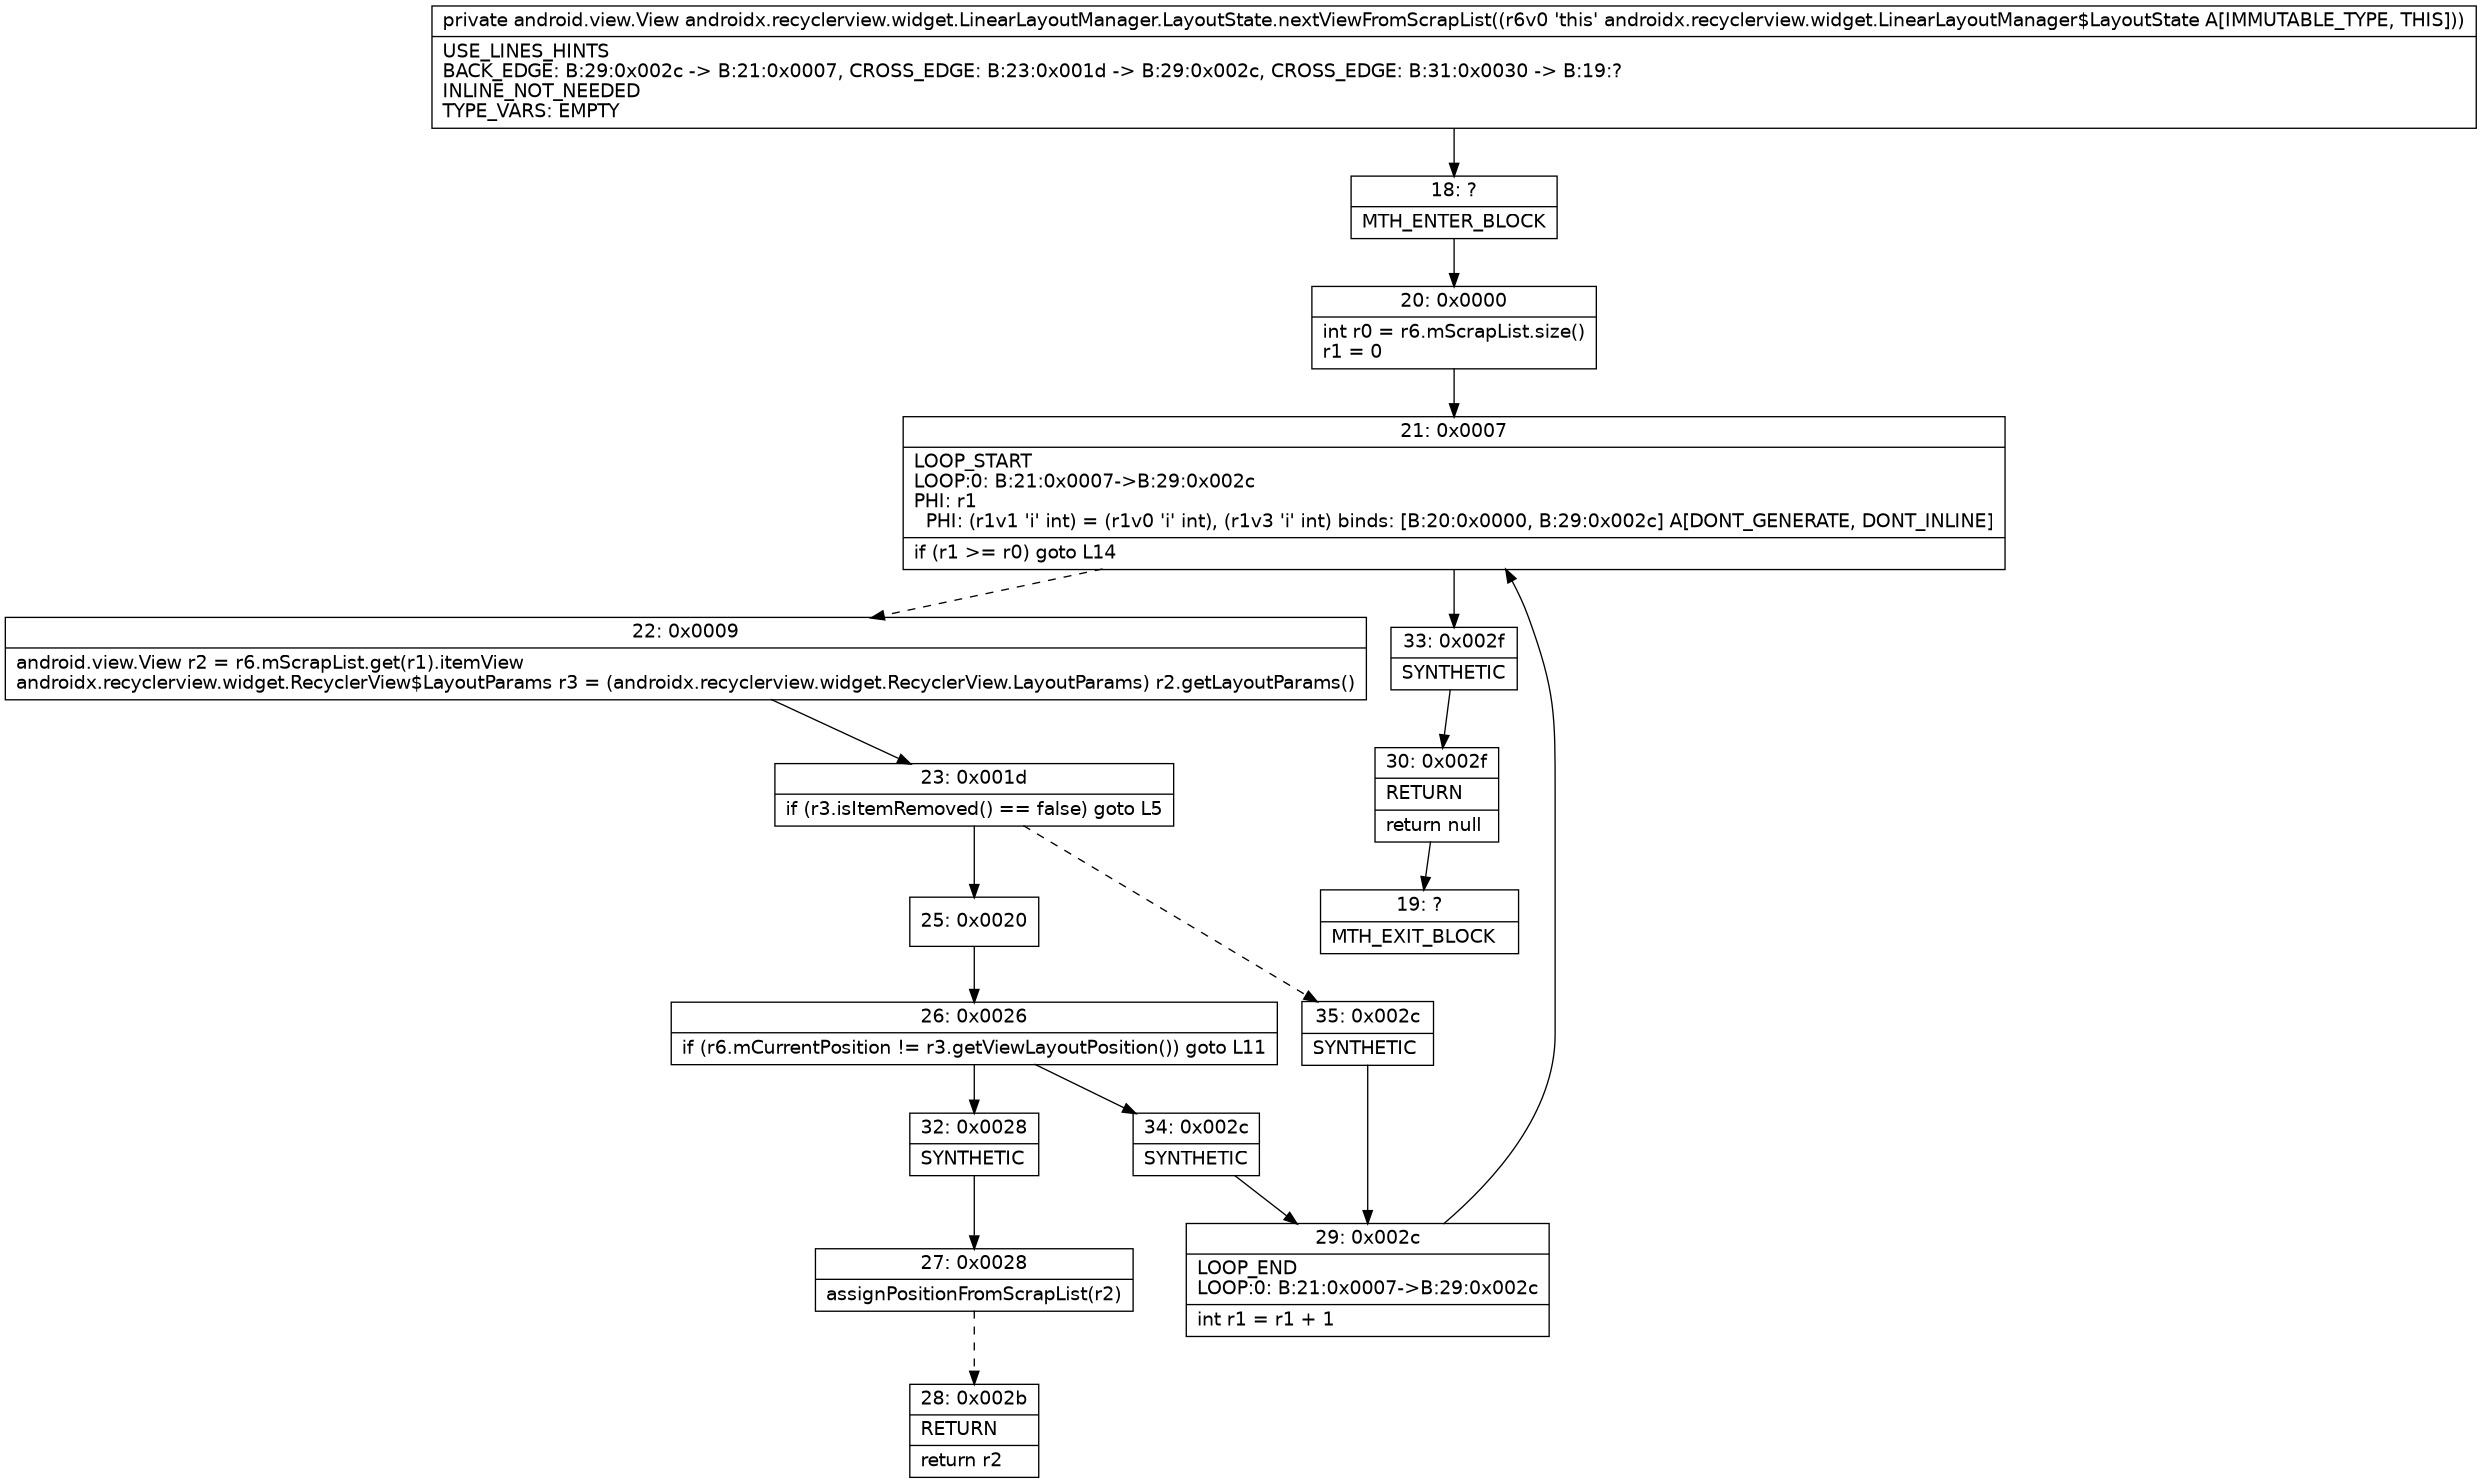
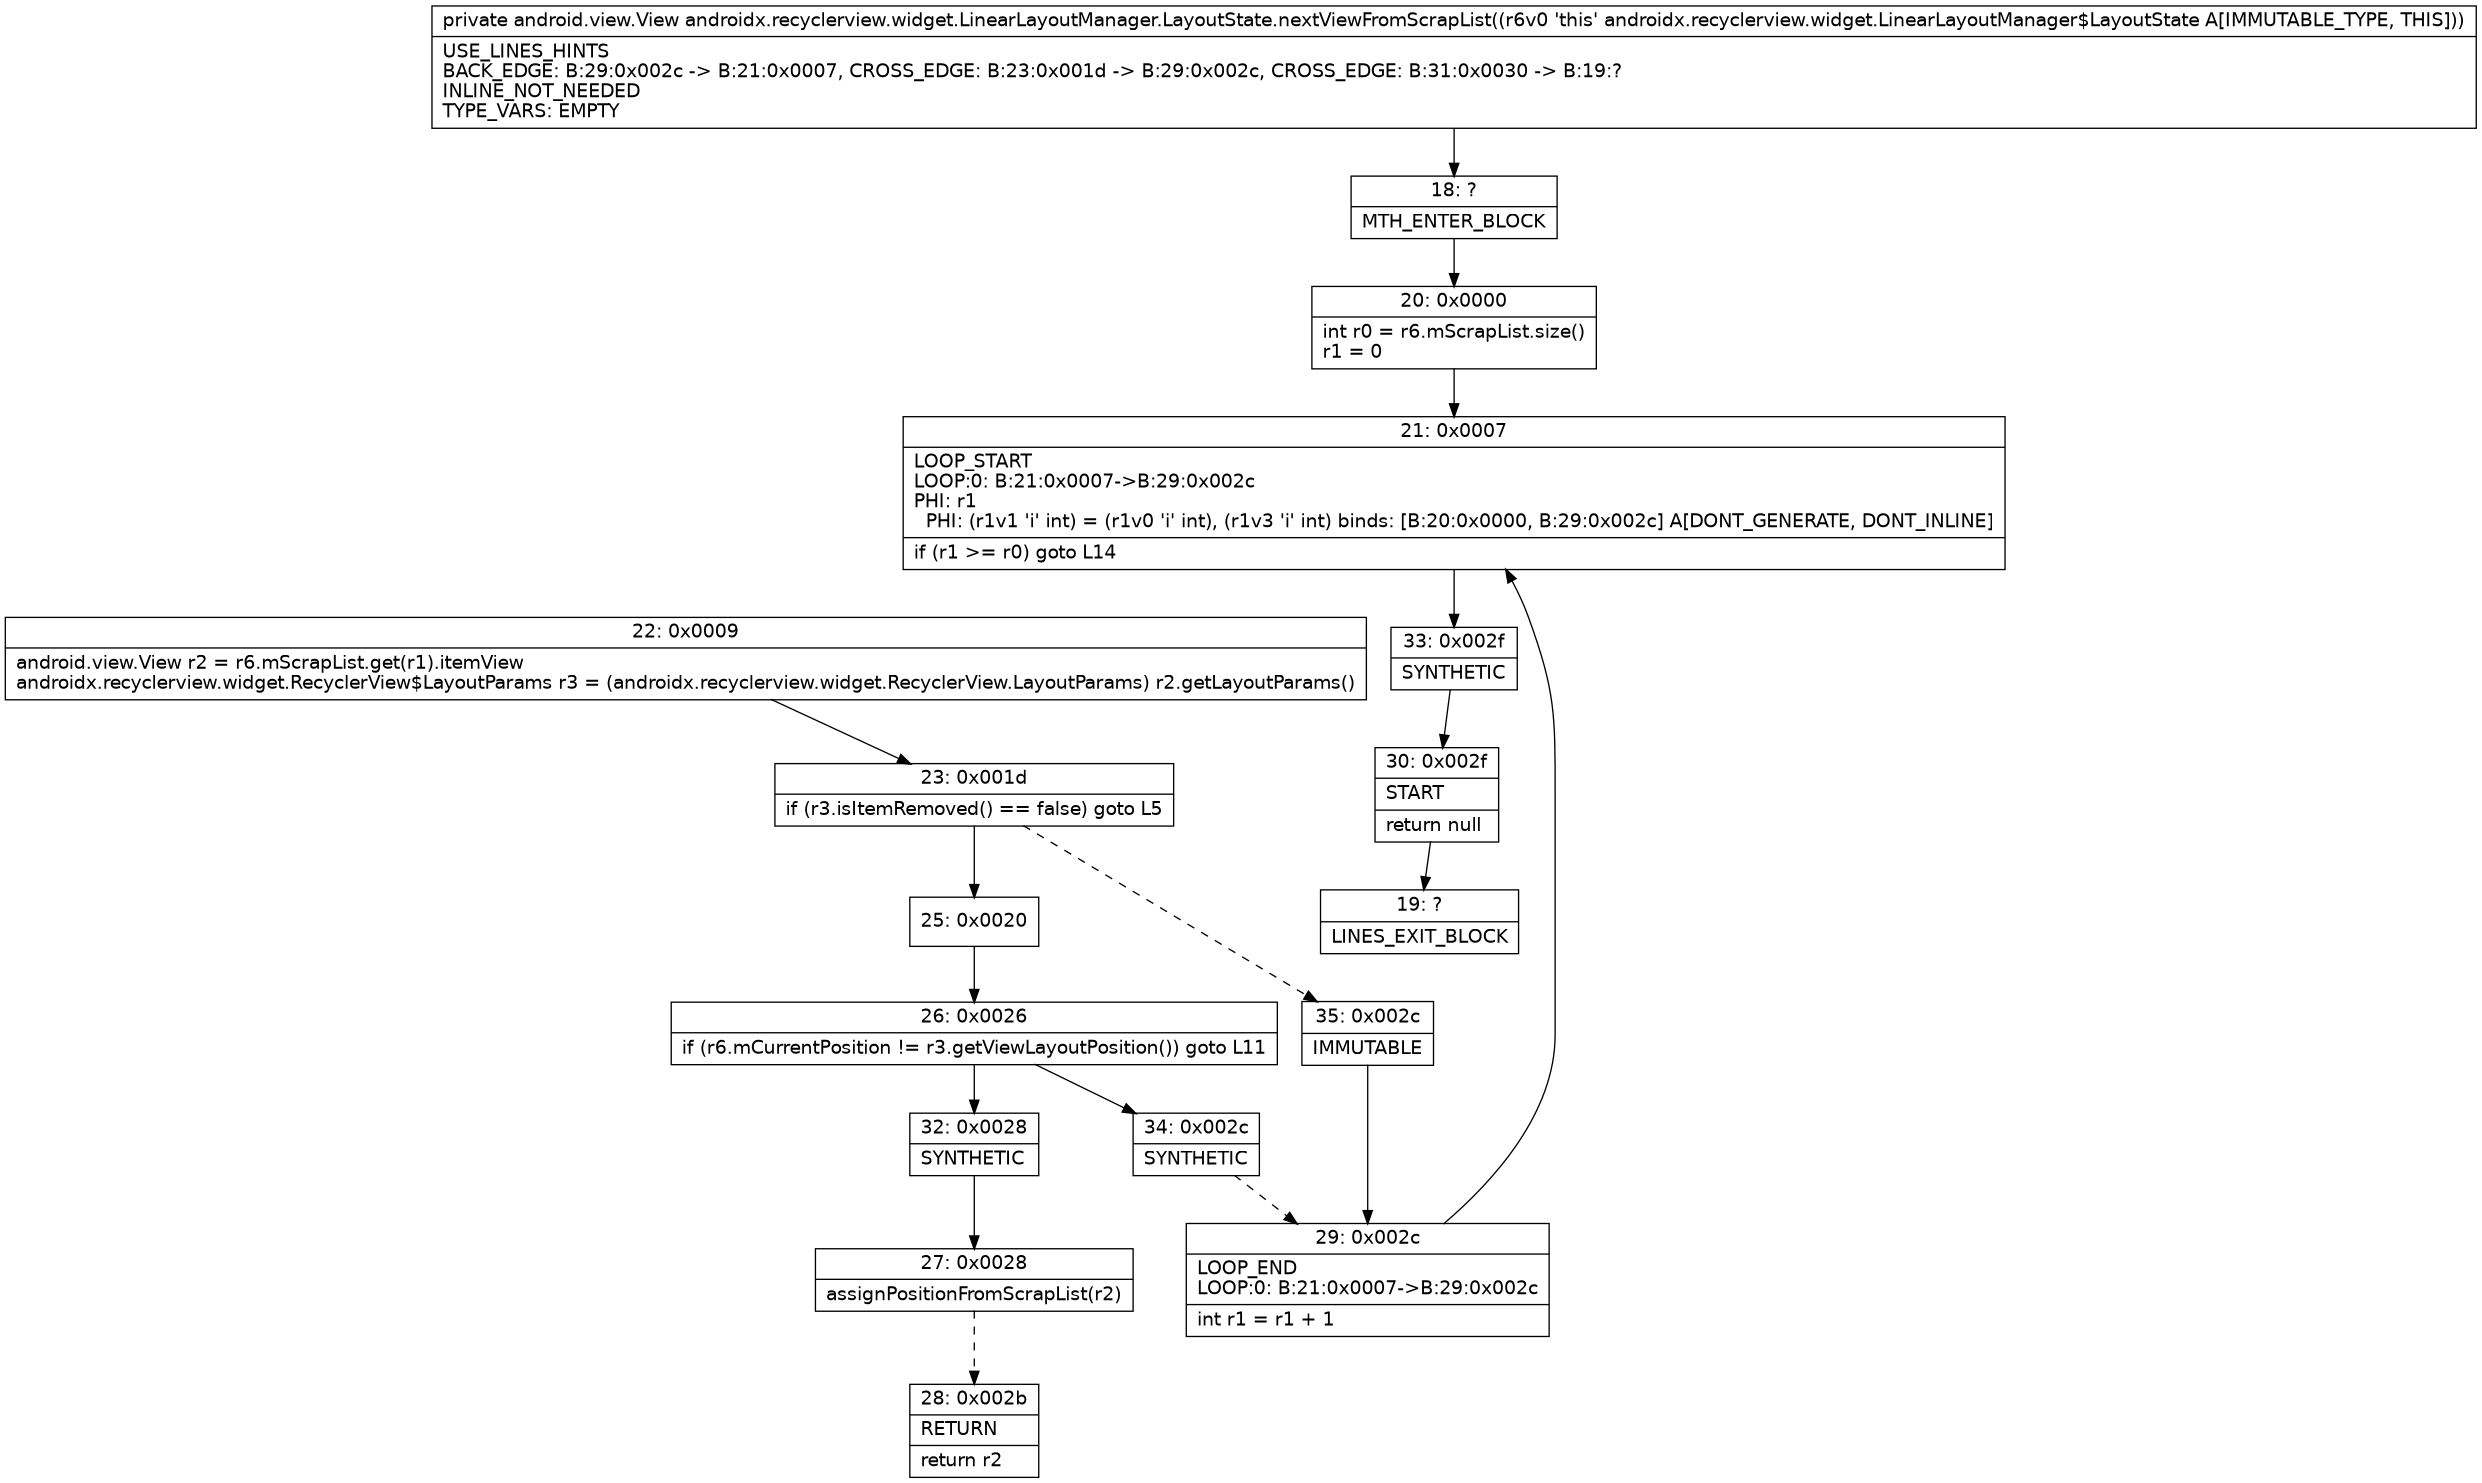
edge "21: 0x0007" -> "22: 0x0009": removed
node "30: 0x002f": text "RETURN" -> "START"
node "19: ?": text "MTH_EXIT_BLOCK" -> "LINES_EXIT_BLOCK"
node "35: 0x002c": text "SYNTHETIC" -> "IMMUTABLE"
edge "34: 0x002c" -> "29: 0x002c": style solid -> dashed
